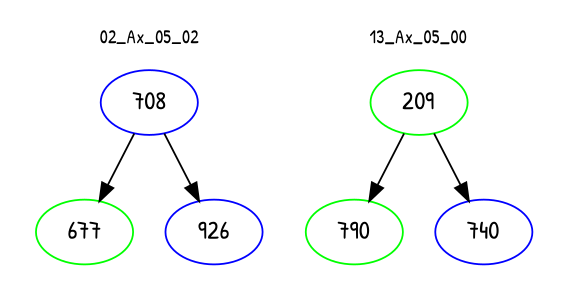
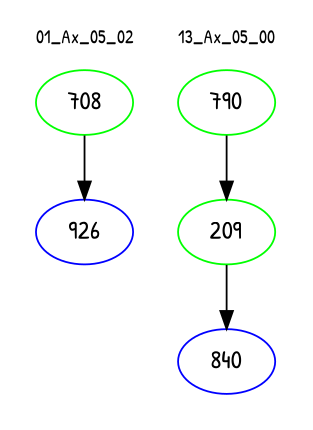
cluster "02_Ax_05_02": label "02_Ax_05_02" -> "01_Ax_05_02"
node "708": color blue -> green
edge "209" -> "790": reversed
node "677": removed
node "740": label "740" -> "840"
